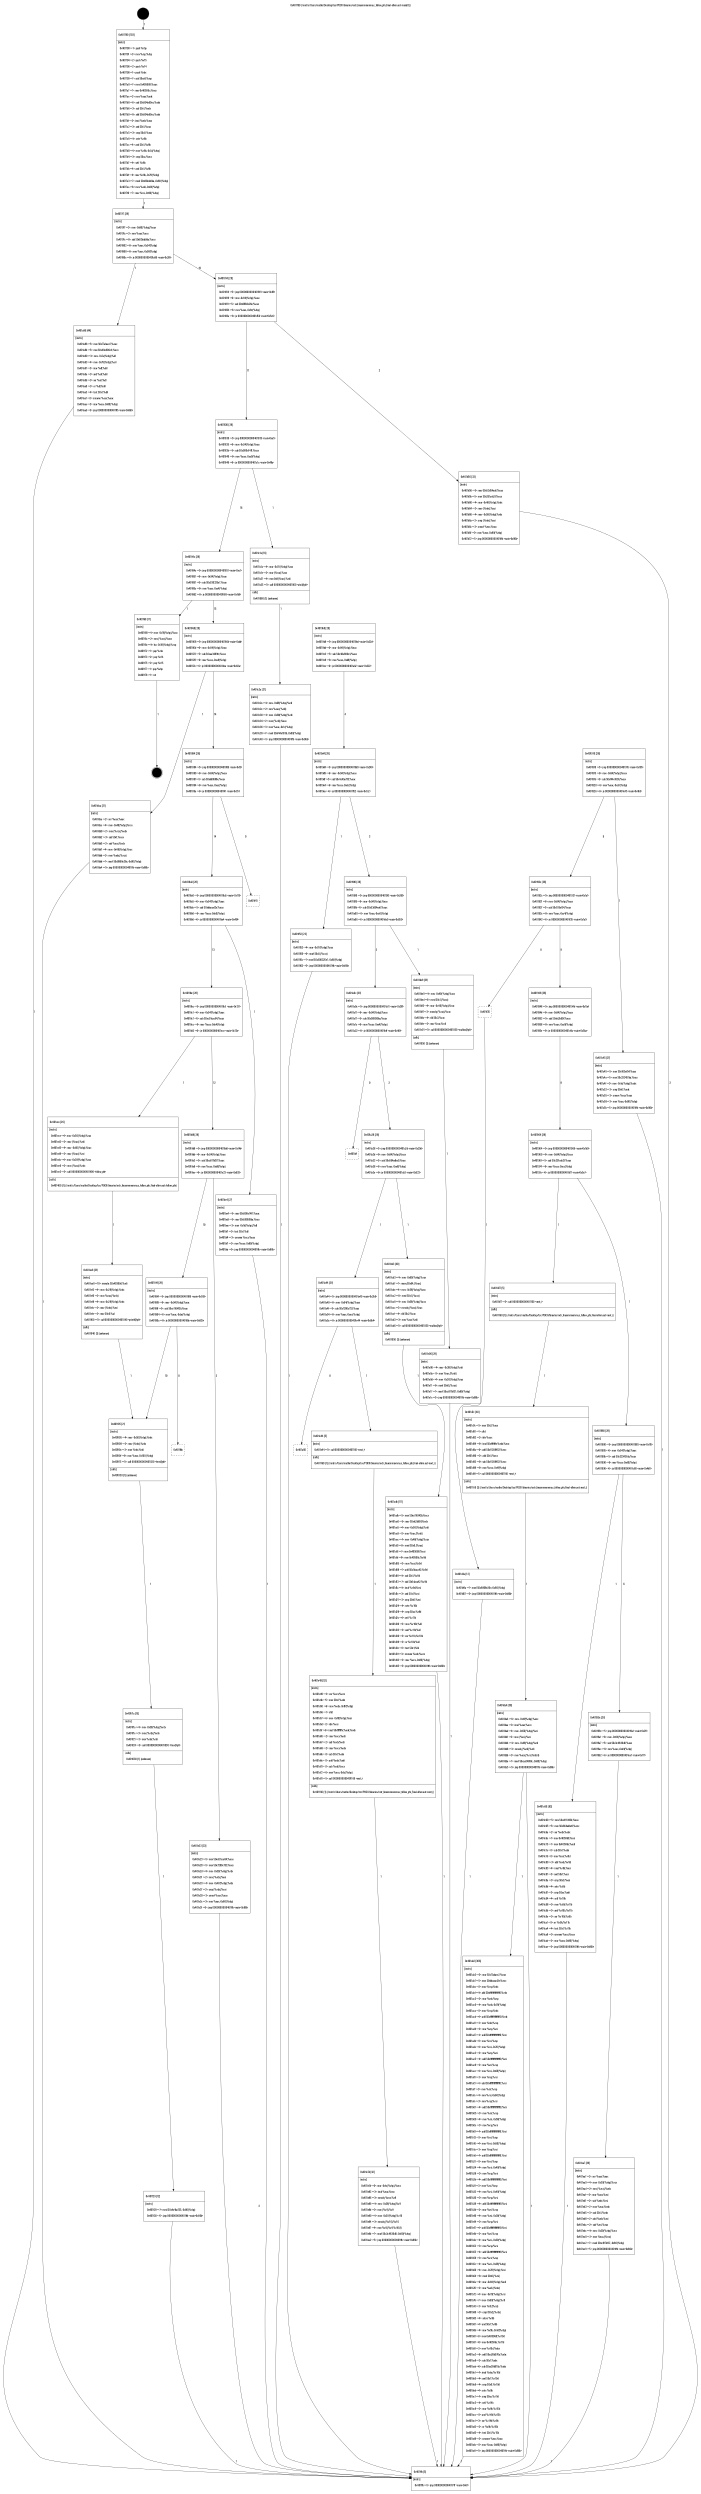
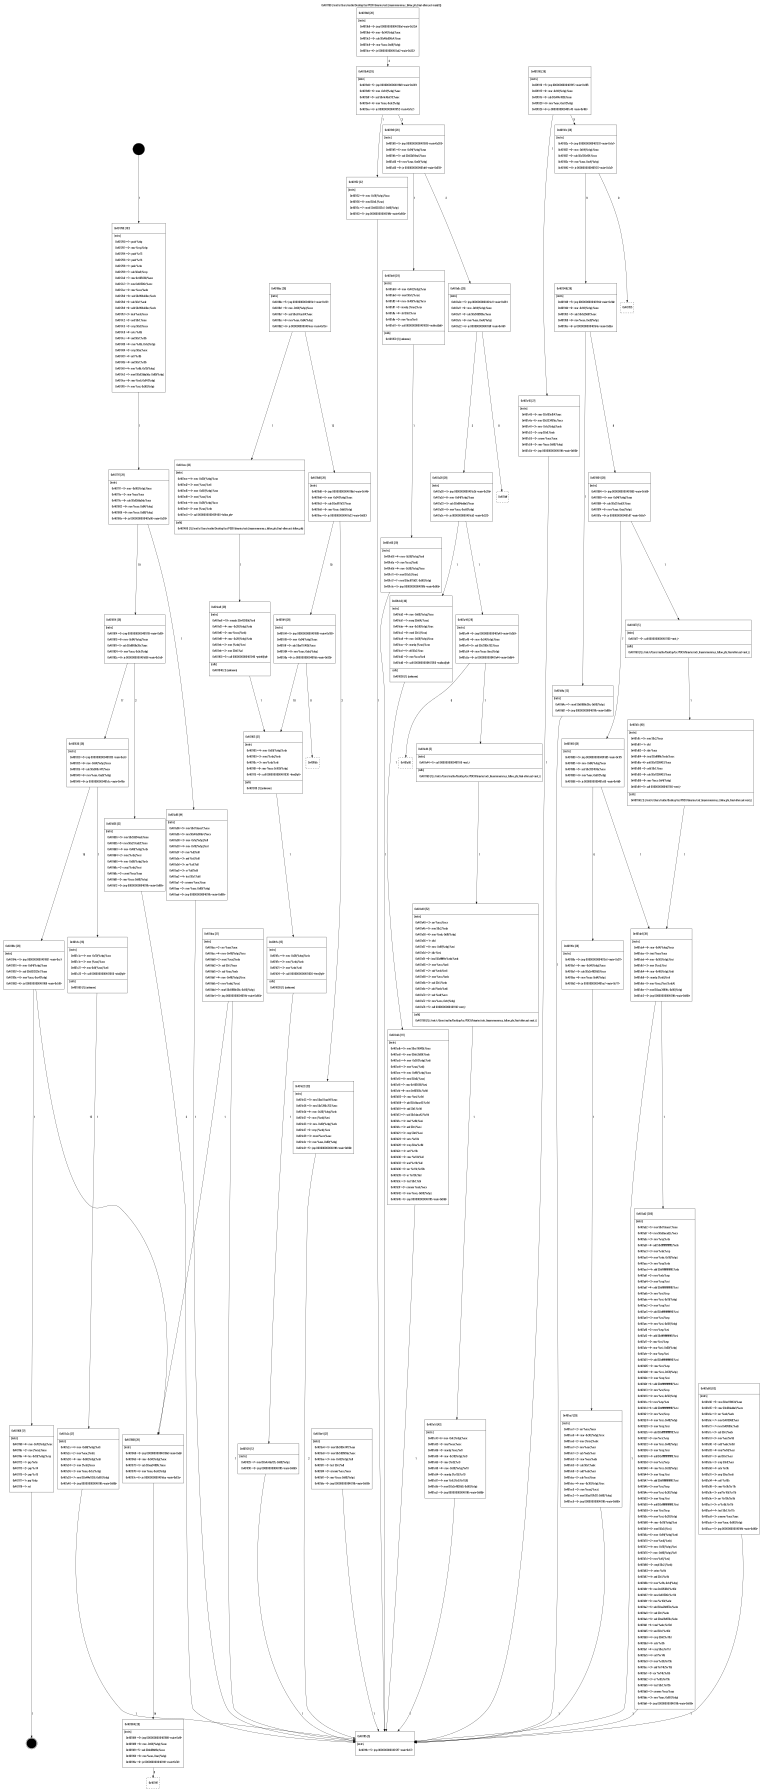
edge "0x401868 [28]" -> "0x401dca [31]": reversed
node "0x4018a0 [28]": removed
edge "0x401f35" -> "0x401d4a [12]": now "0x401948 [28]" -> "0x401d4a [12]"
edge "0x401980 [28]" -> "0x401c60 [83]": now "0x401980 [28]" -> "0x401da4 [38]"
